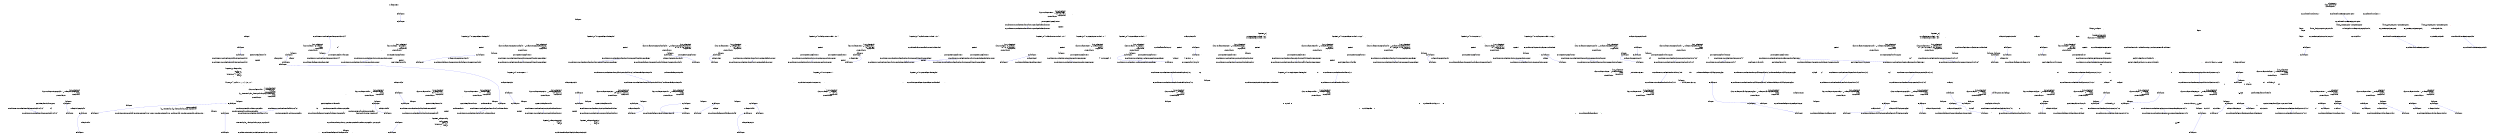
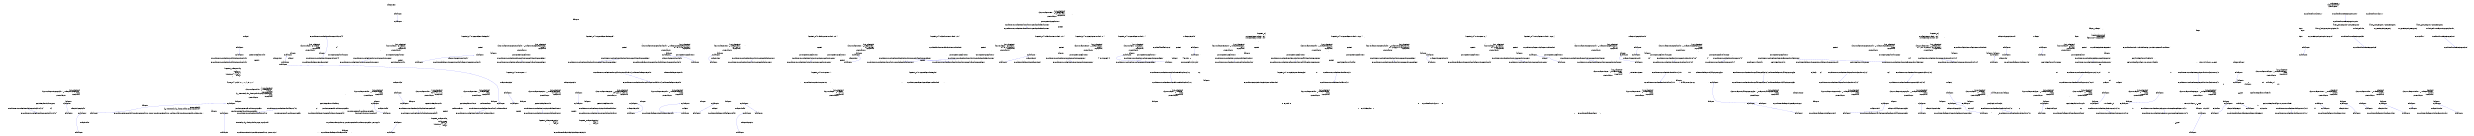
node "Entry System.Reflection.Assembly.GetName()": removed
node "expected.ShouldBeEquivalentTo(result.Value.IEnumerable)": label "expected.ShouldBeEquivalentTo(result.Value.IEnumerable)" -> "expected.ShouldBeEquivalentTo(result.Value.NullableLong)"
node "new Infrastructure()": label "new Infrastructure()" -> "new FakeOptionsWithMinZero()"
